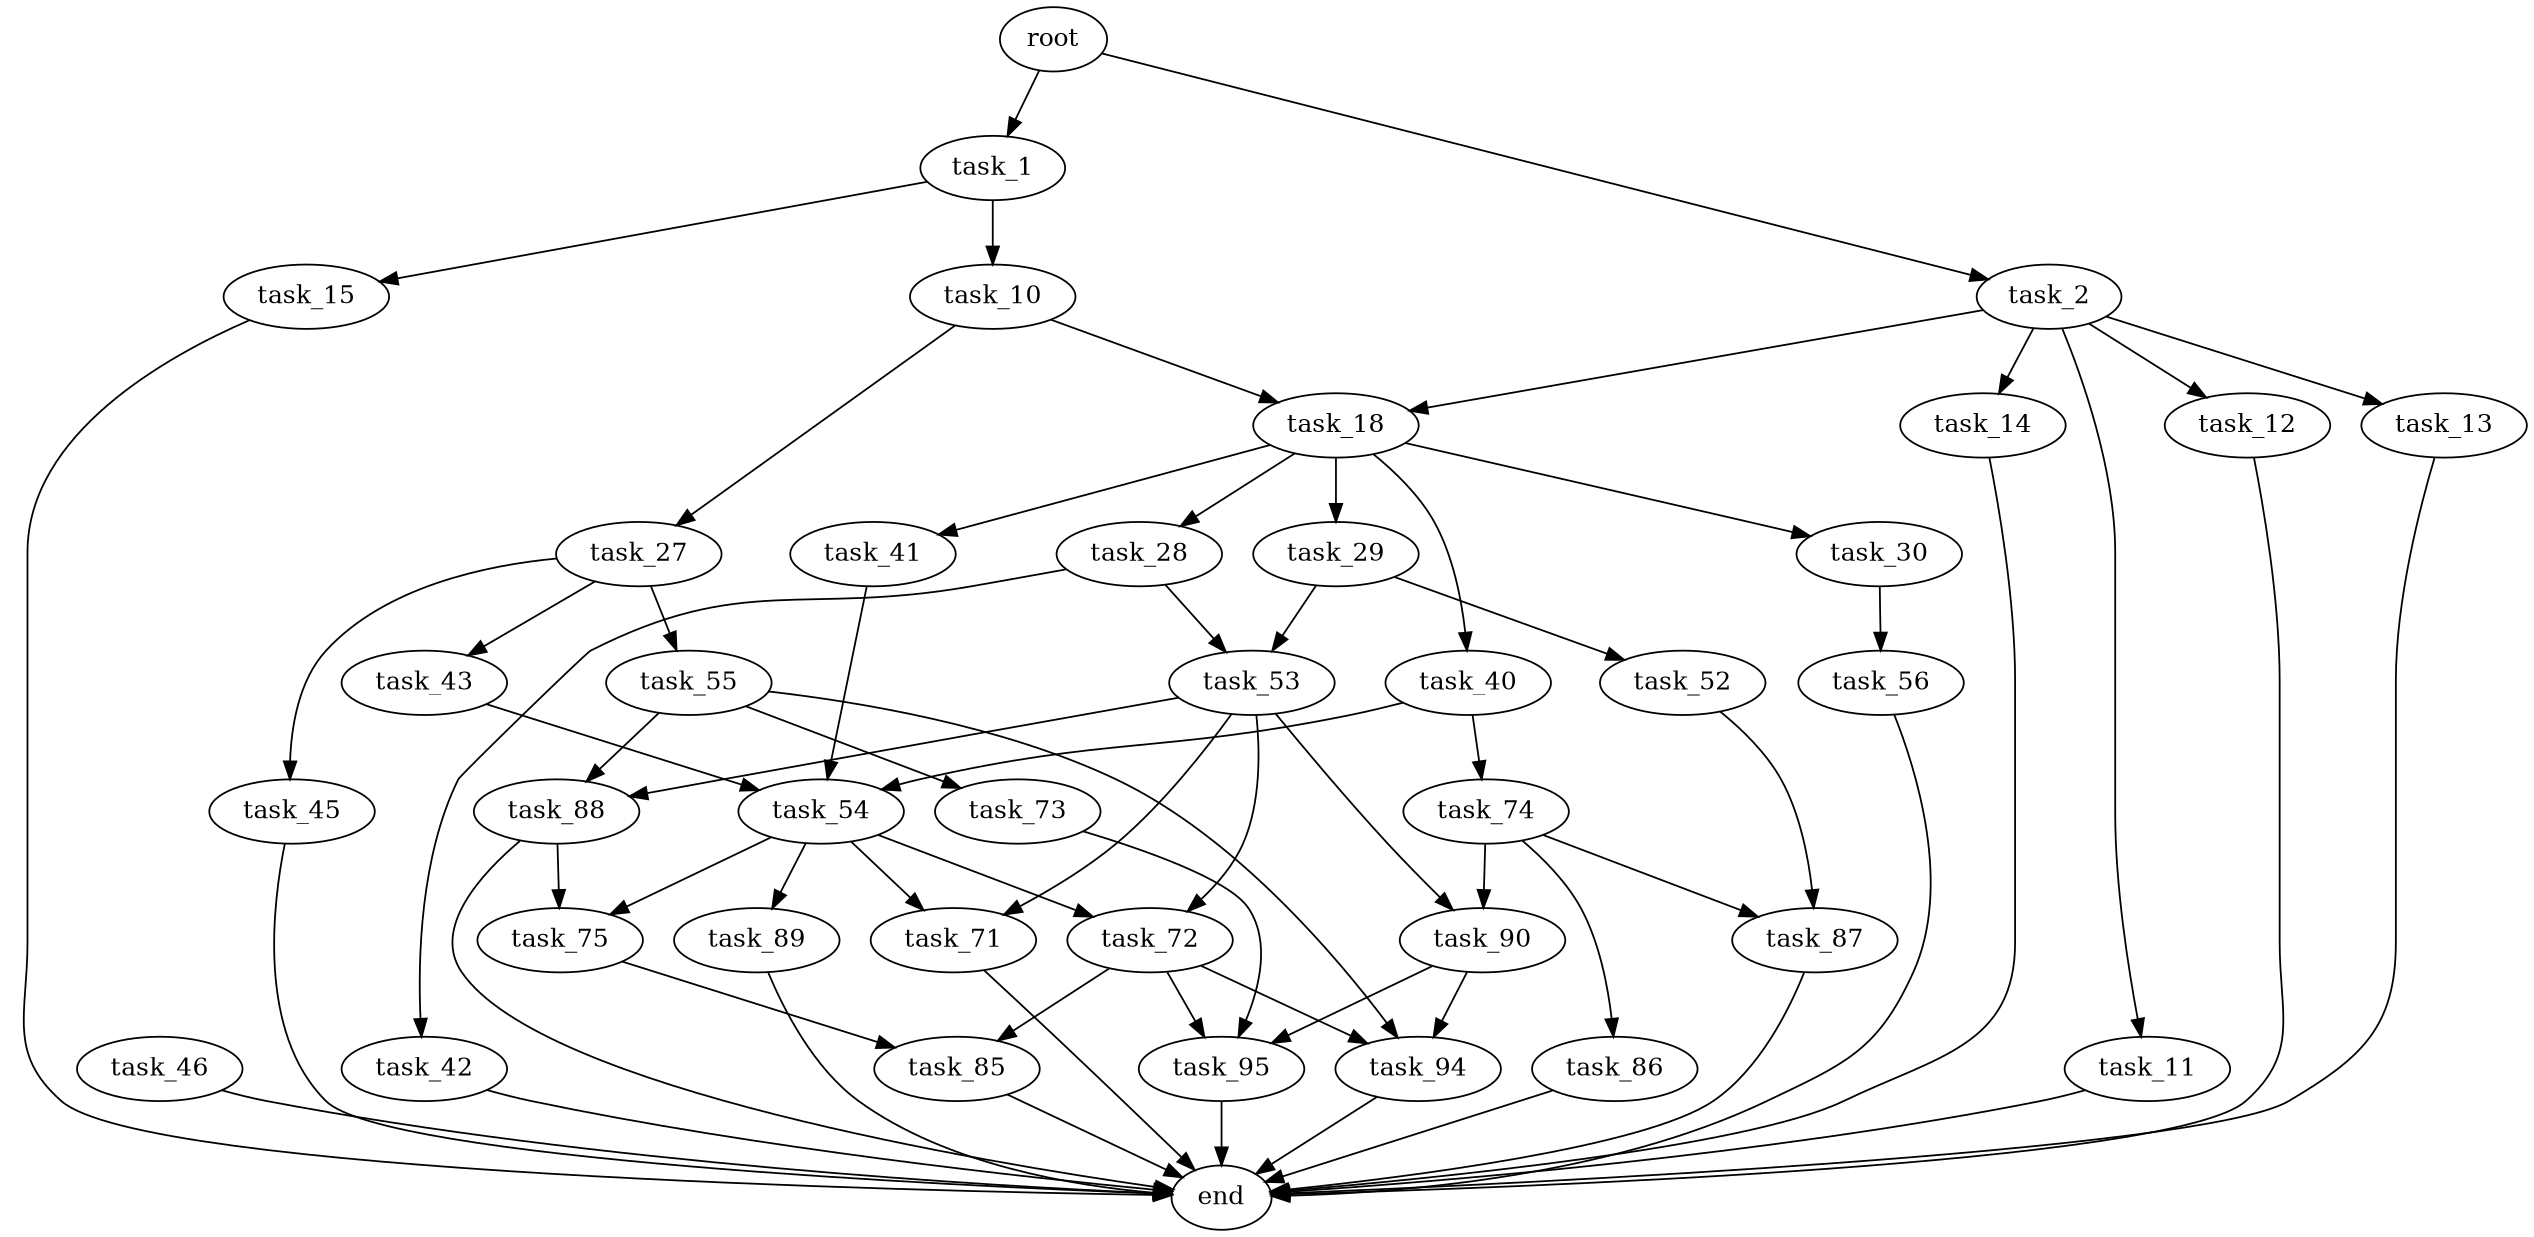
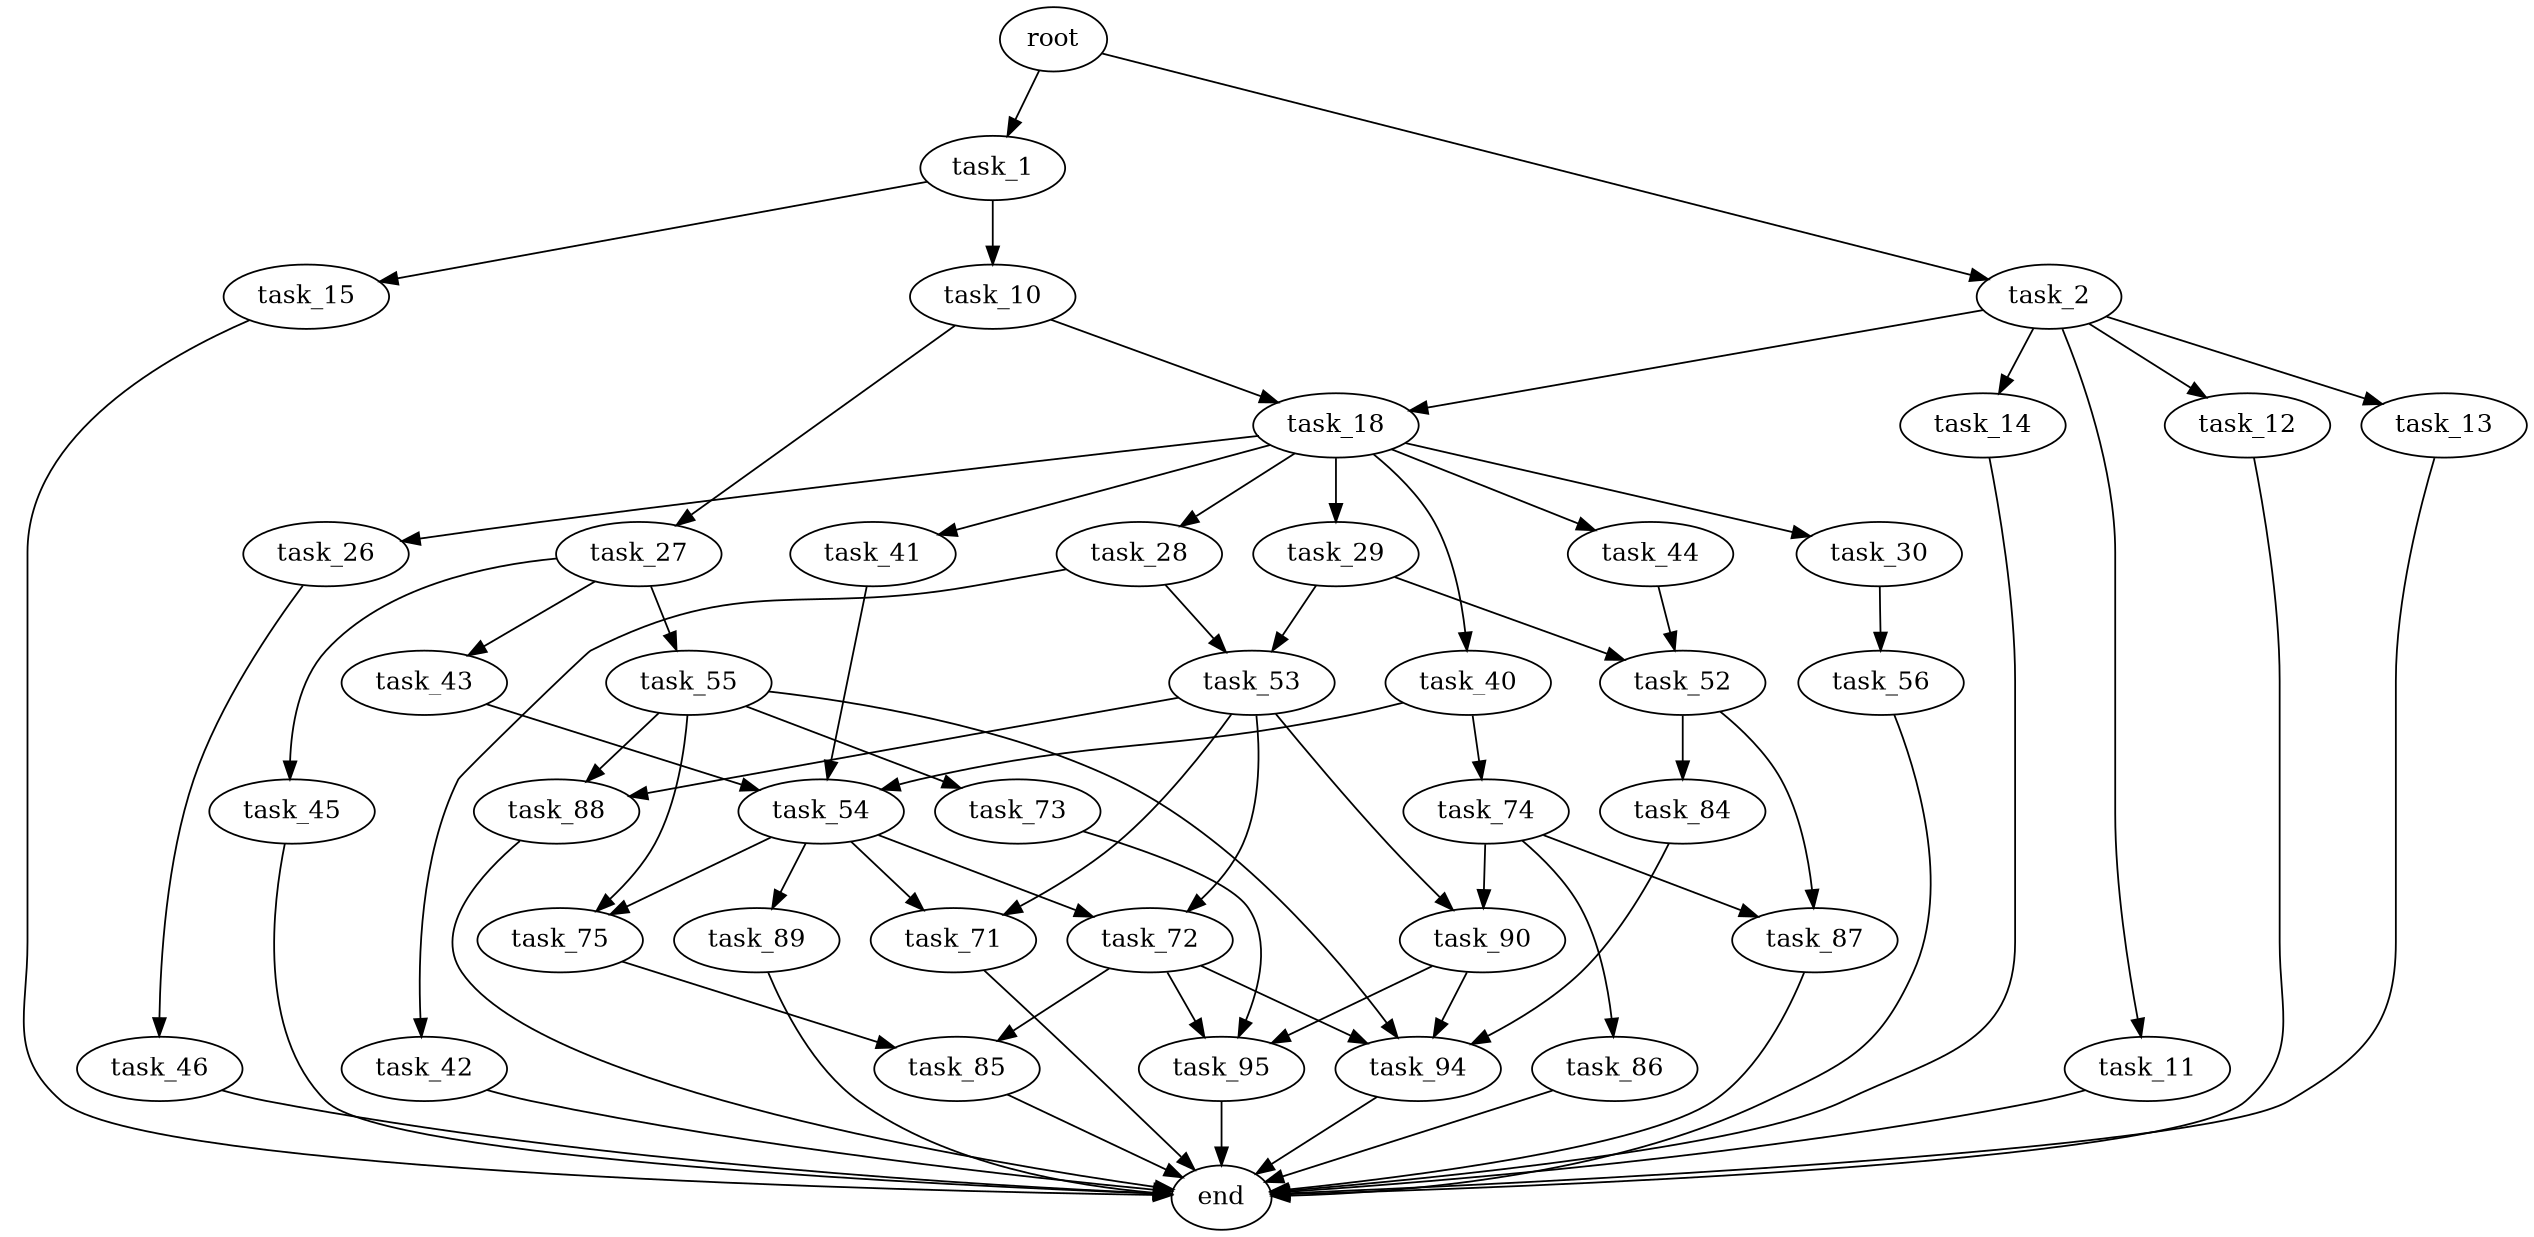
node "task_26": added
node "task_44": added
node "task_84": added
edge "task_88" -> "task_75": now "task_55" -> "task_75"
